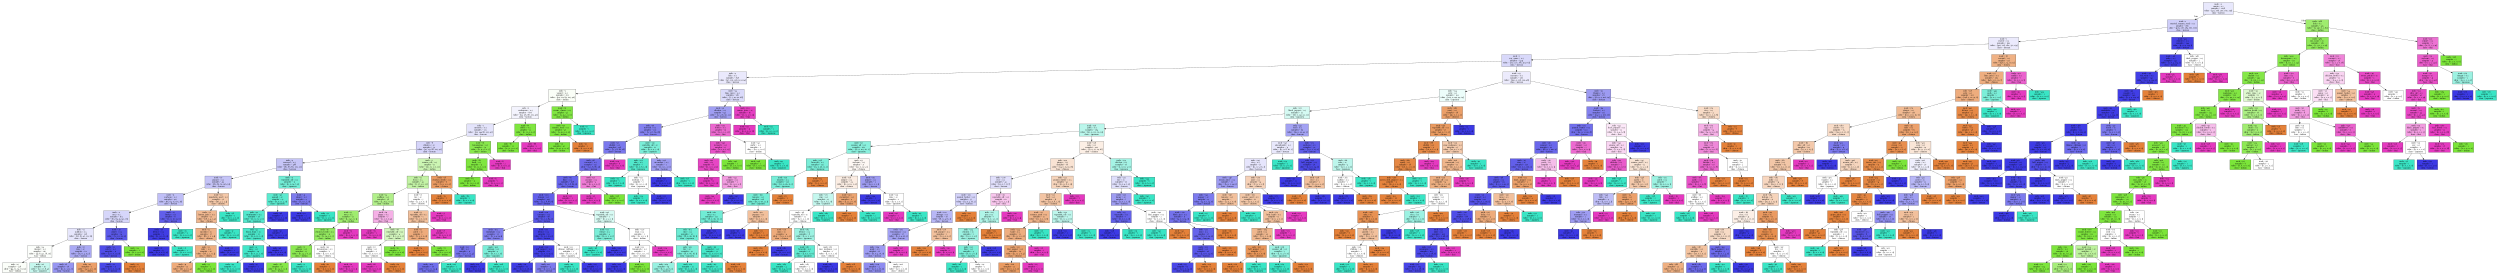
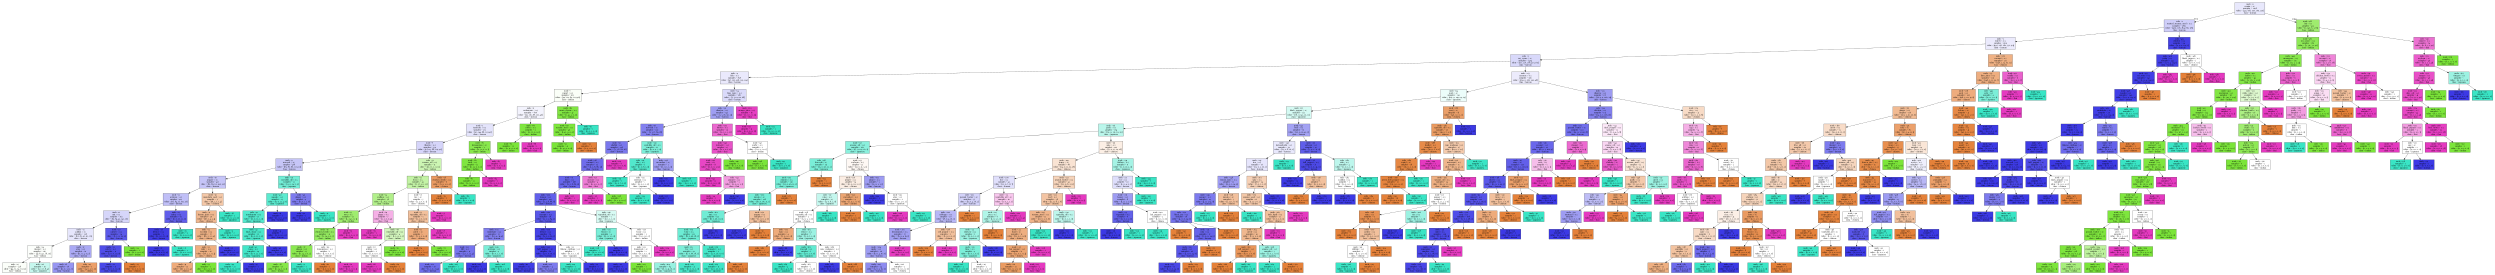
edge "node #372" -> "node #373": now "node #371" -> "node #373"
